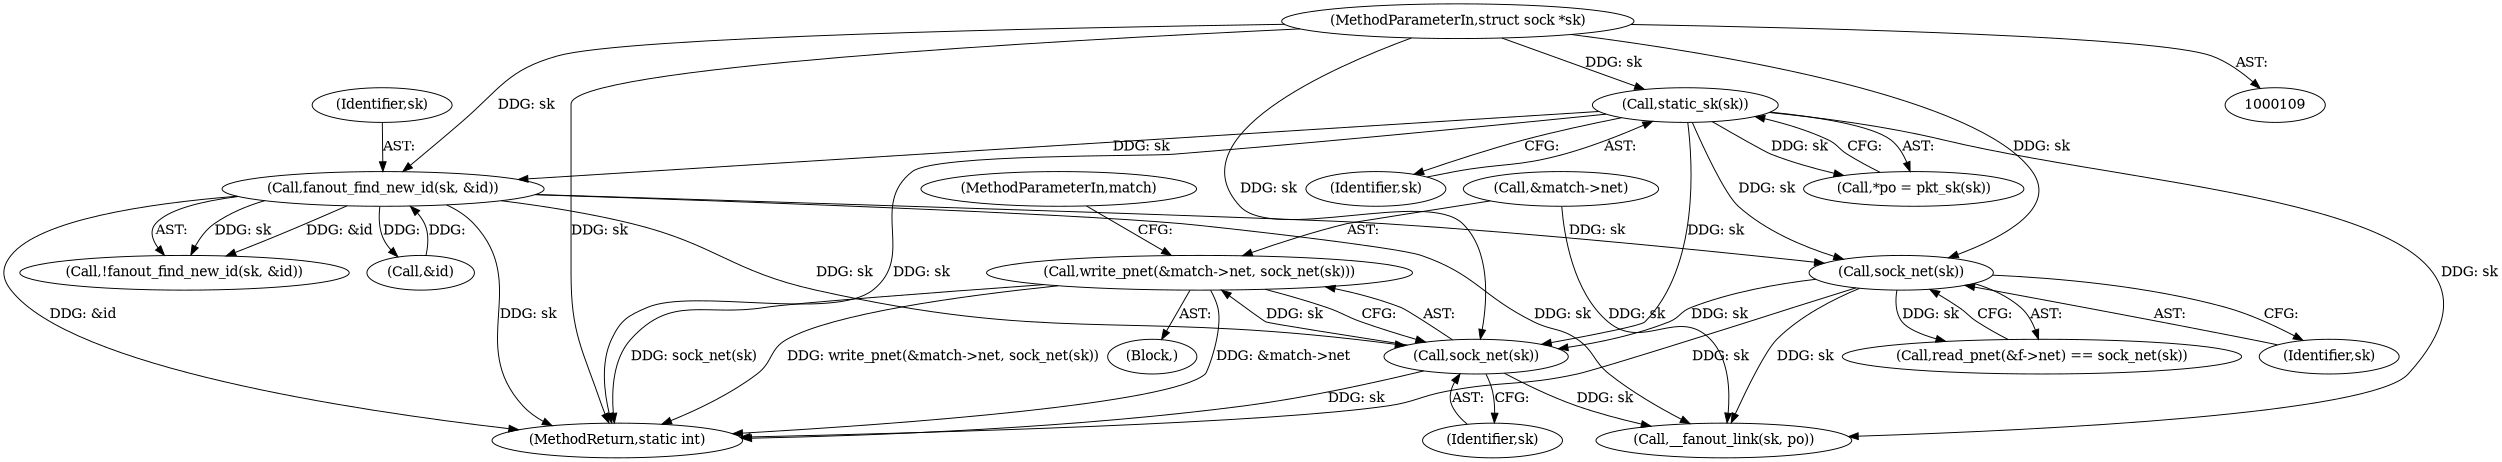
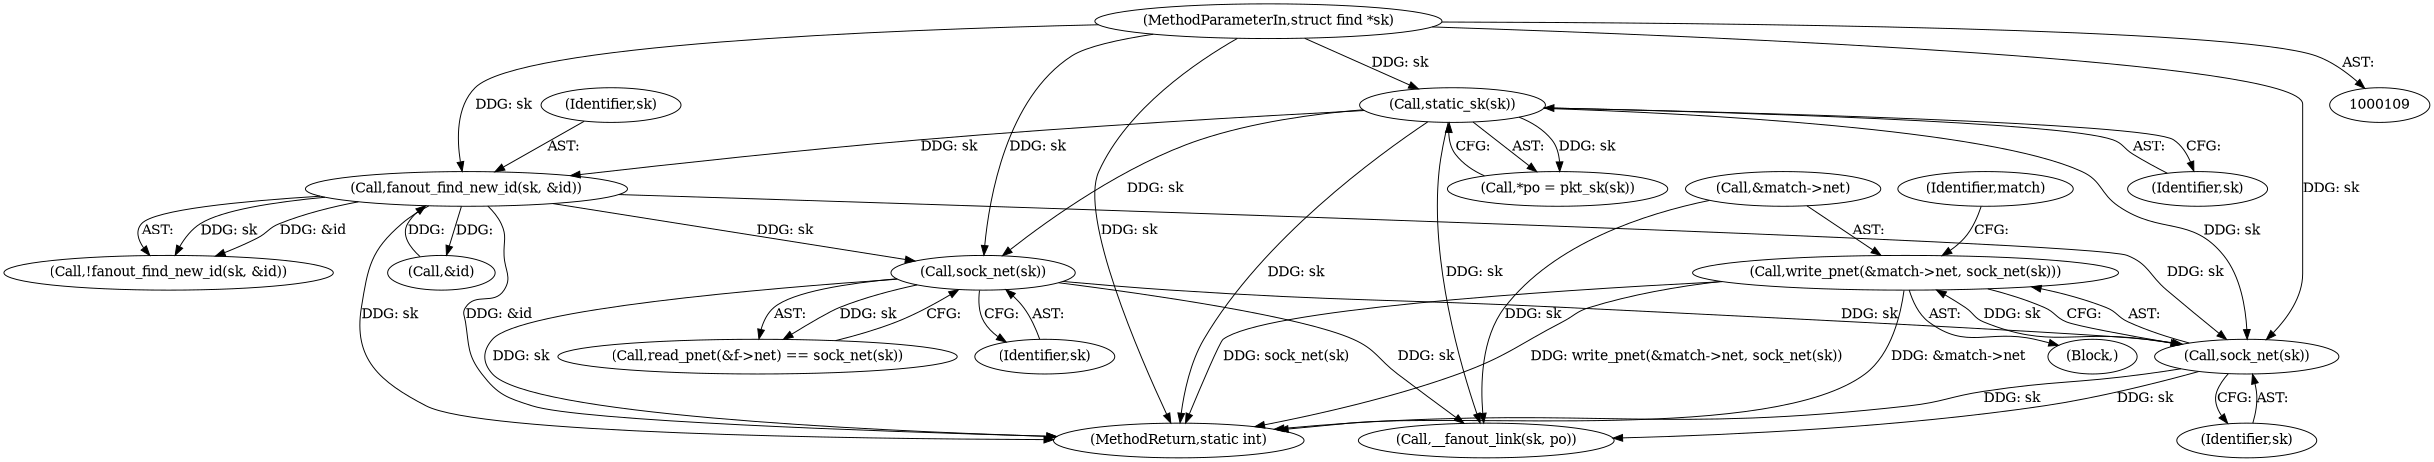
node "(MethodParameterIn,struct sock *sk)": label "(MethodParameterIn,struct sock *sk)" -> "(MethodParameterIn,struct find *sk)"
node "(MethodParameterIn,match)": label "(MethodParameterIn,match)" -> "(Identifier,match)"
edge "(Call,fanout_find_new_id(sk, &id))" -> "(Call,__fanout_link(sk, po))": removed, label "DDG: sk"
